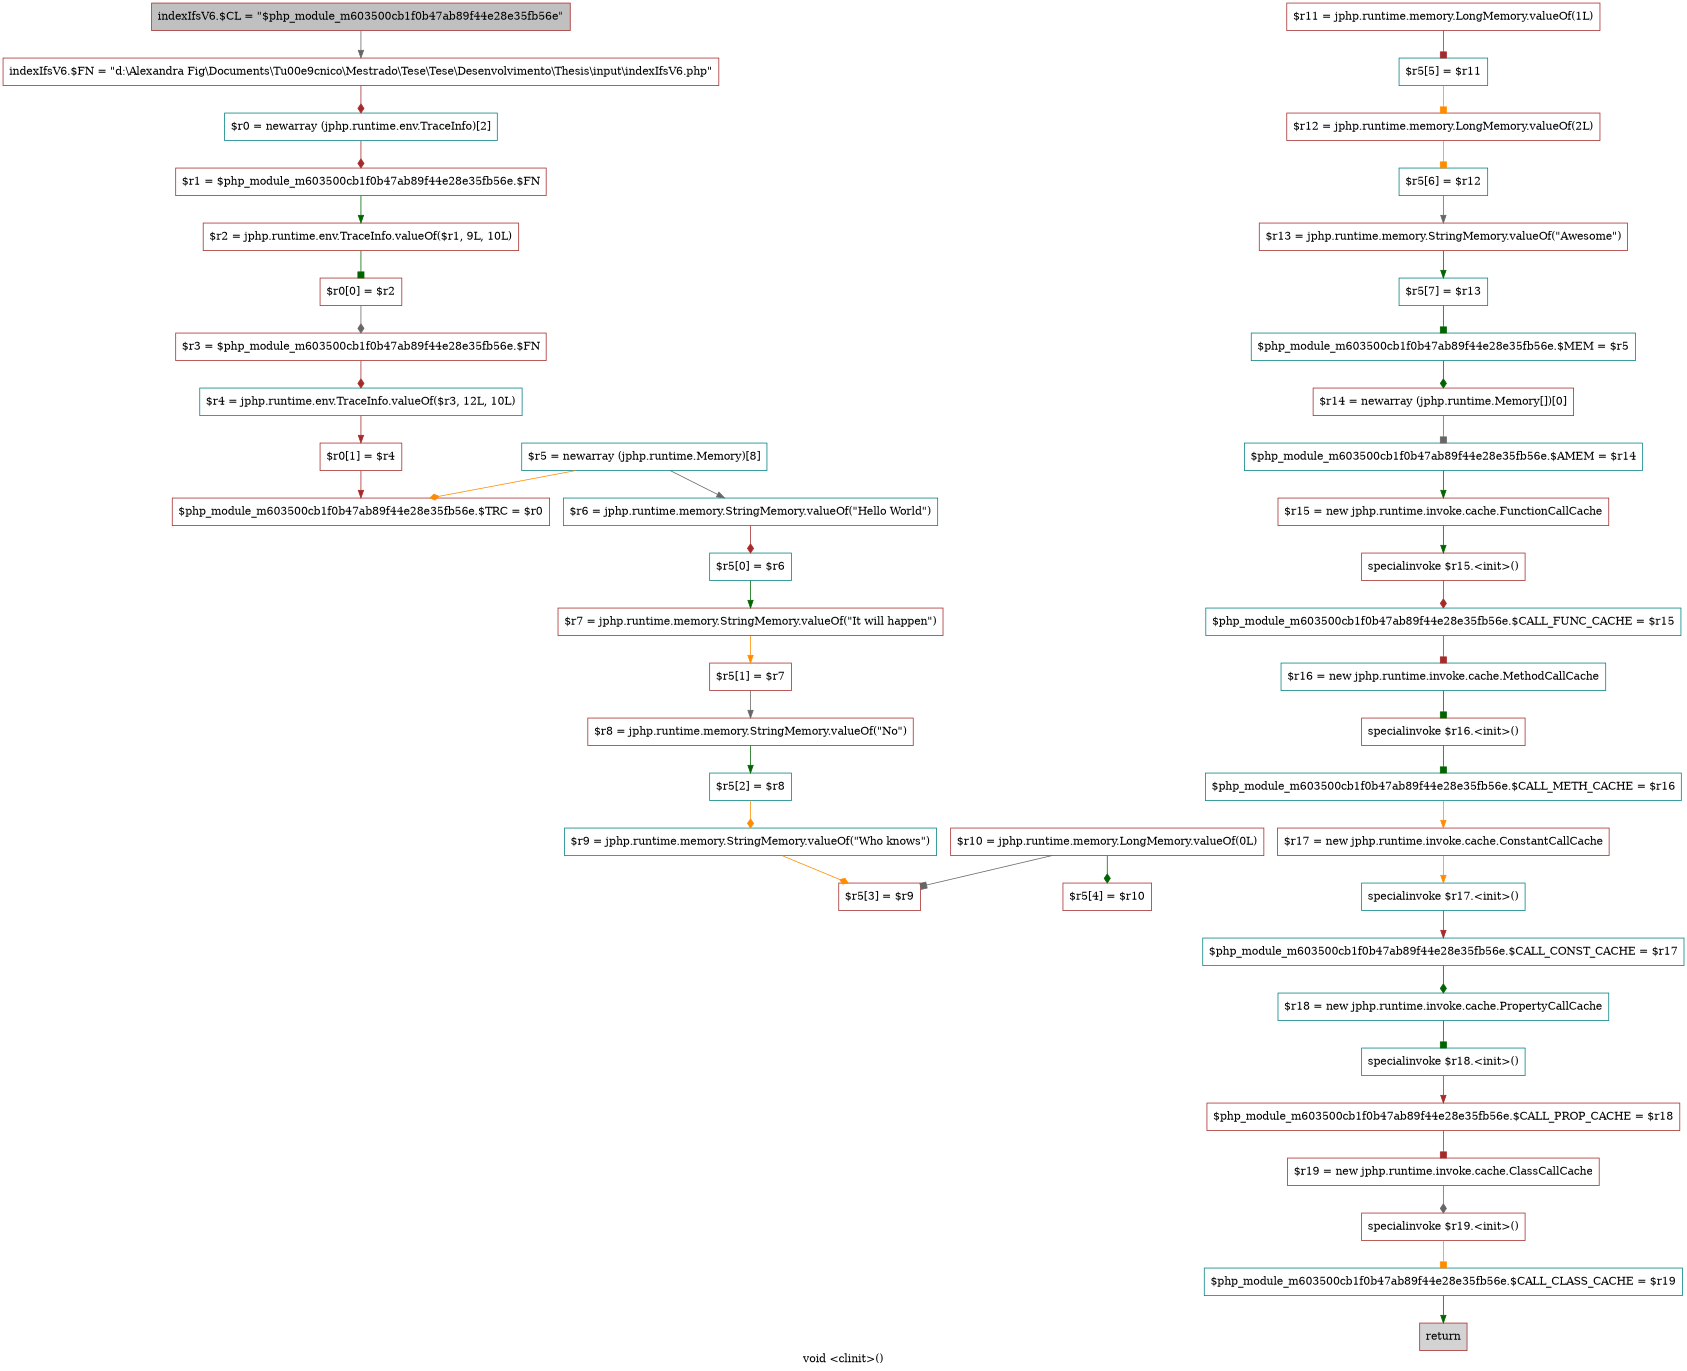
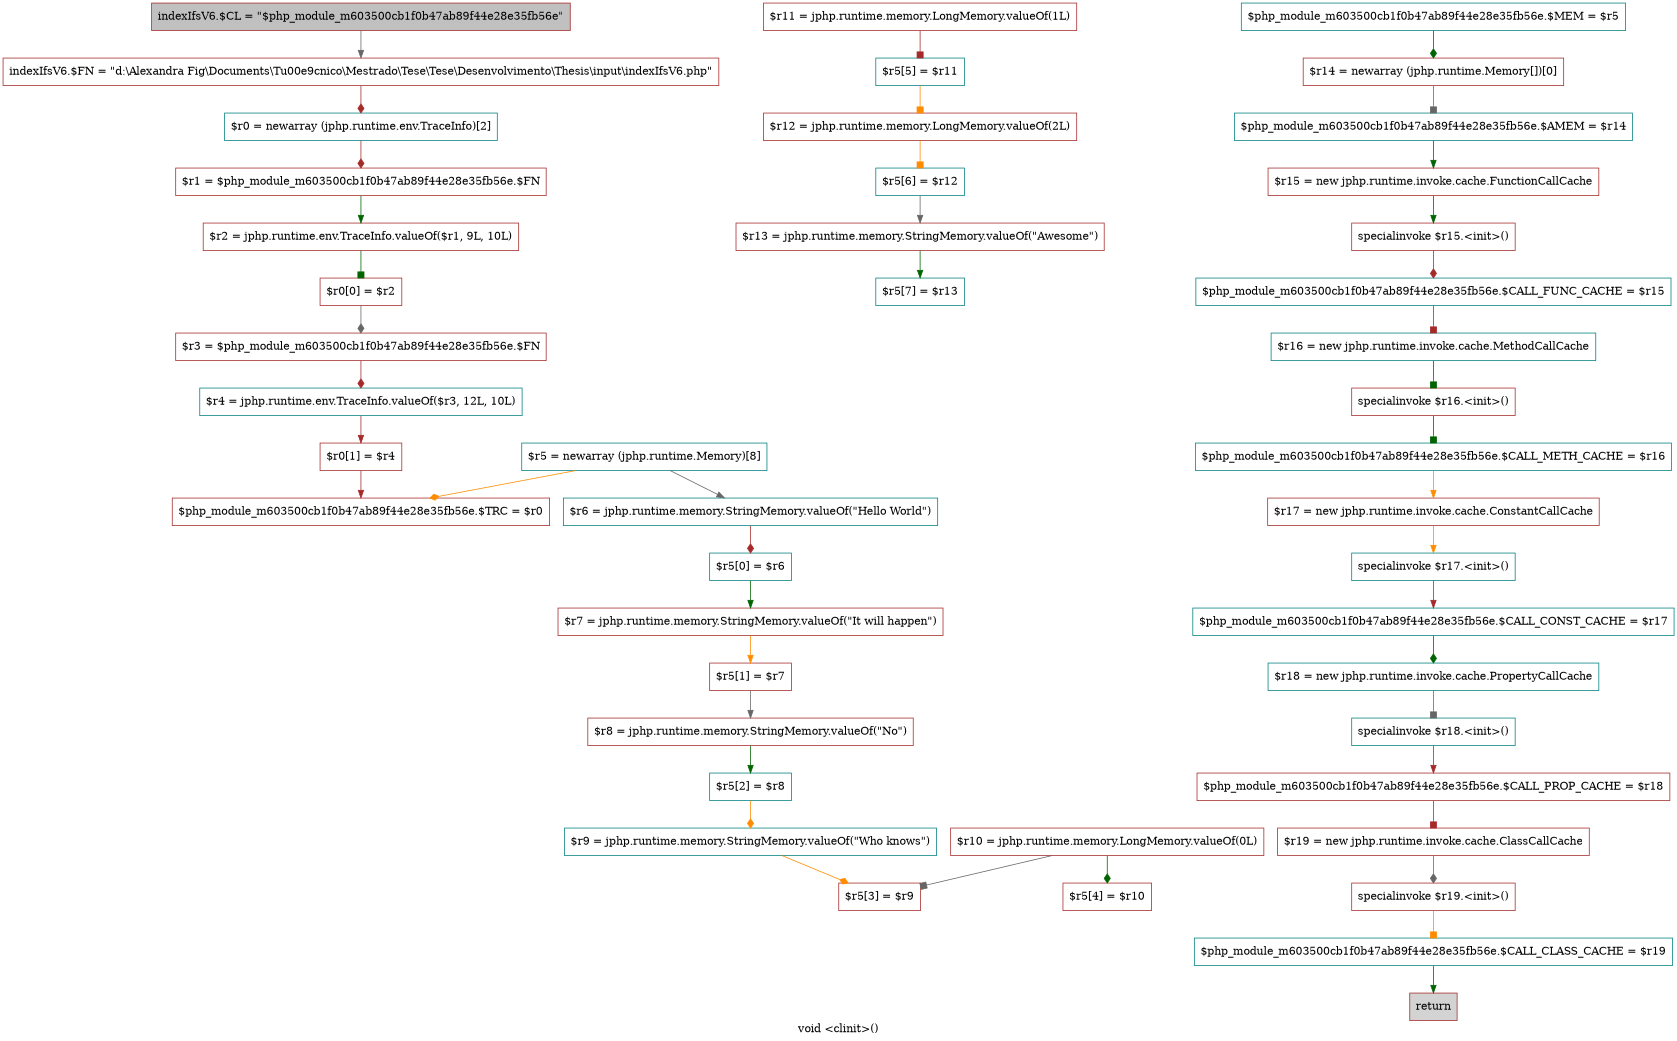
edge "$r5[7] = $r13" -> "$php_module_m603500cb1f0b47ab89f44e28e35fb56e.$MEM = $r5": removed
edge "$r18 = new jphp.runtime.invoke.cache.PropertyCallCache" -> "specialinvoke $r18.<init>()": color darkgreen -> gray40
